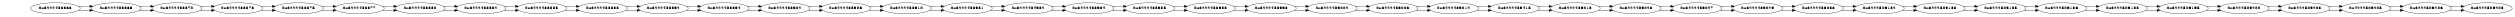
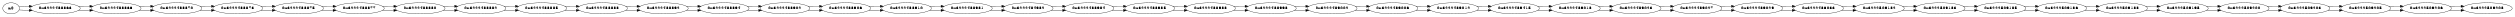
node "n0": added
node "0x4222509205": label "0x4222509205" -> "0x3222509205"
